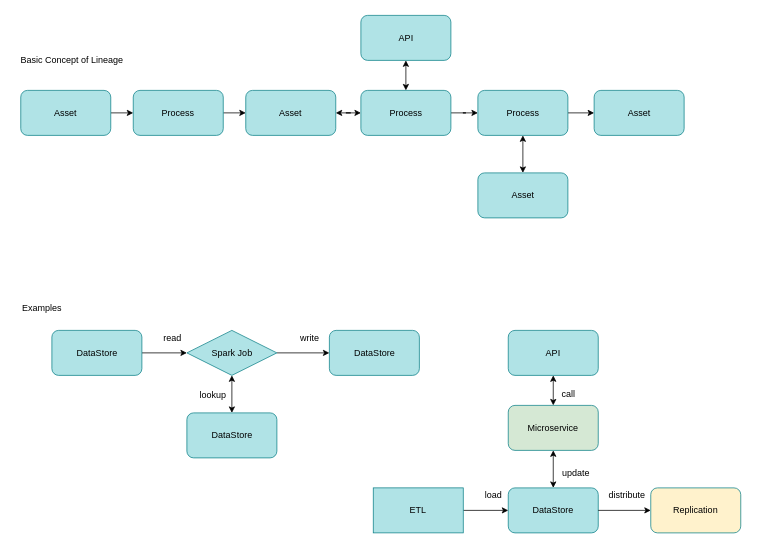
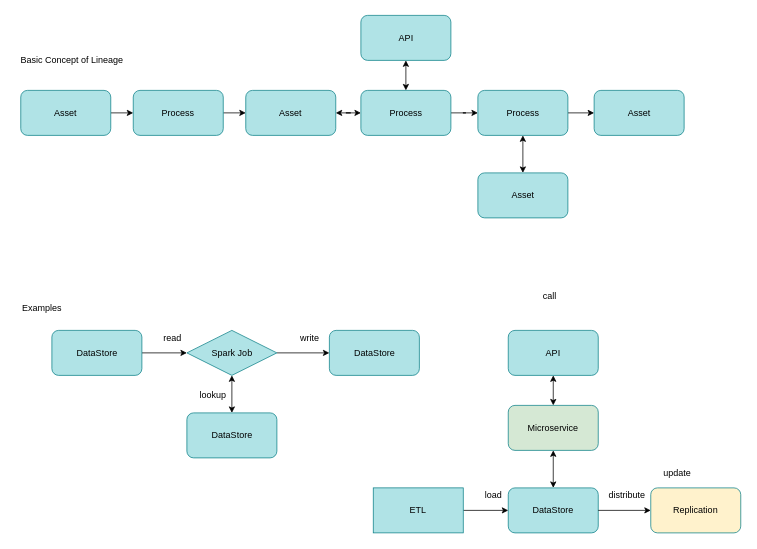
node "call": moved (568, 394) -> (549, 296)
node "update": moved (576, 473) -> (677, 473)
